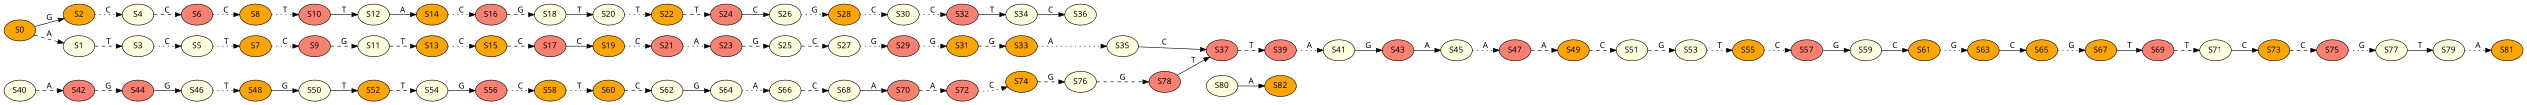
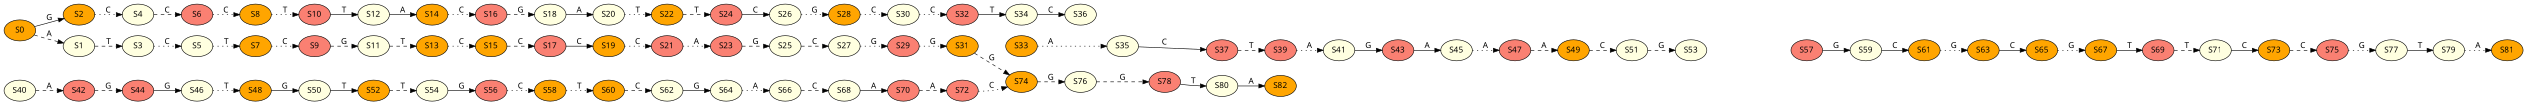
edge "S18" -> "S20": label "T" -> "A"
edge "S31" -> "S33": now "S31" -> "S74"
node "S55": removed
edge "S78" -> "S37": now "S78" -> "S80"
